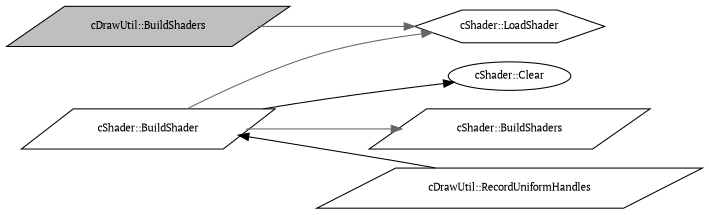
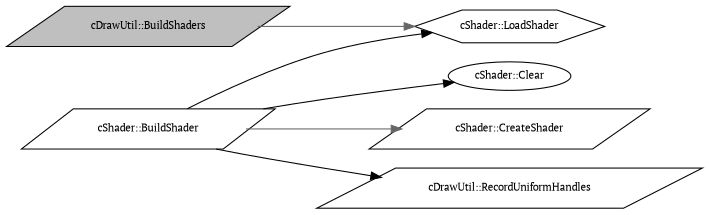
edge "cShader::BuildShader" -> "cShader::LoadShader": color gray40 -> black
node "cShader::BuildShaders": label "cShader::BuildShaders" -> "cShader::CreateShader"
edge "cDrawUtil::RecordUniformHandles" -> "cShader::BuildShader": reversed
